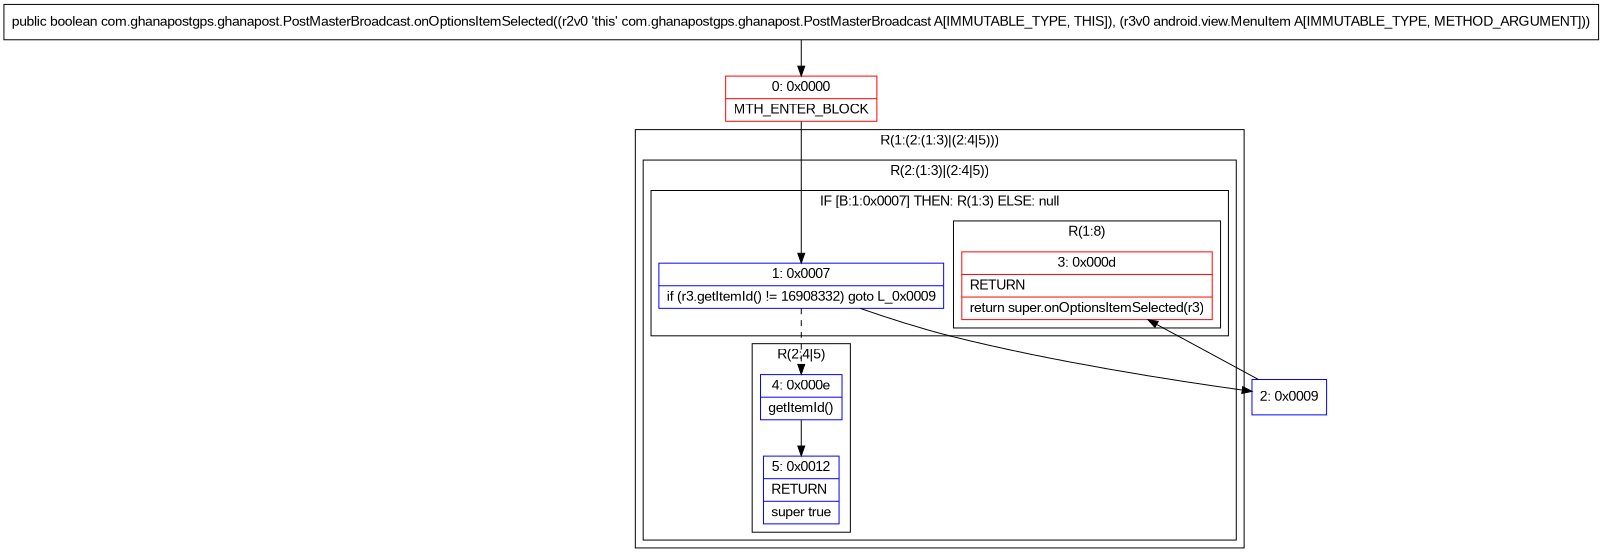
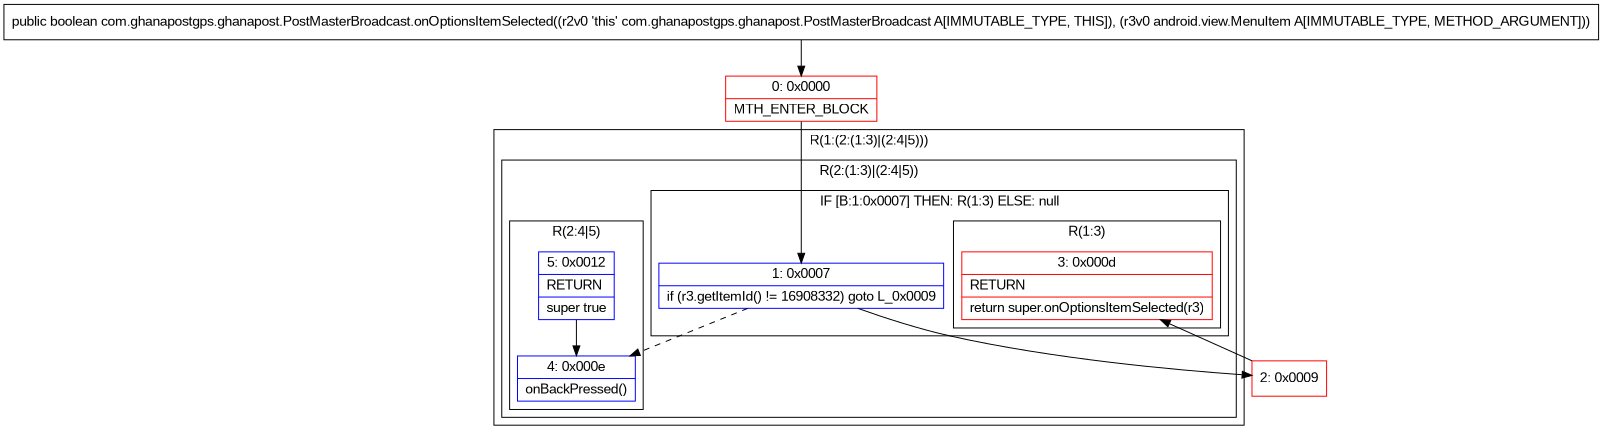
cluster "R(1:8)": label "R(1:8)" -> "R(1:3)"
node "2: 0x0009": color blue -> red
node "4: 0x000e": text "getItemId()" -> "onBackPressed()"
edge "4: 0x000e" -> "5: 0x0012": reversed
